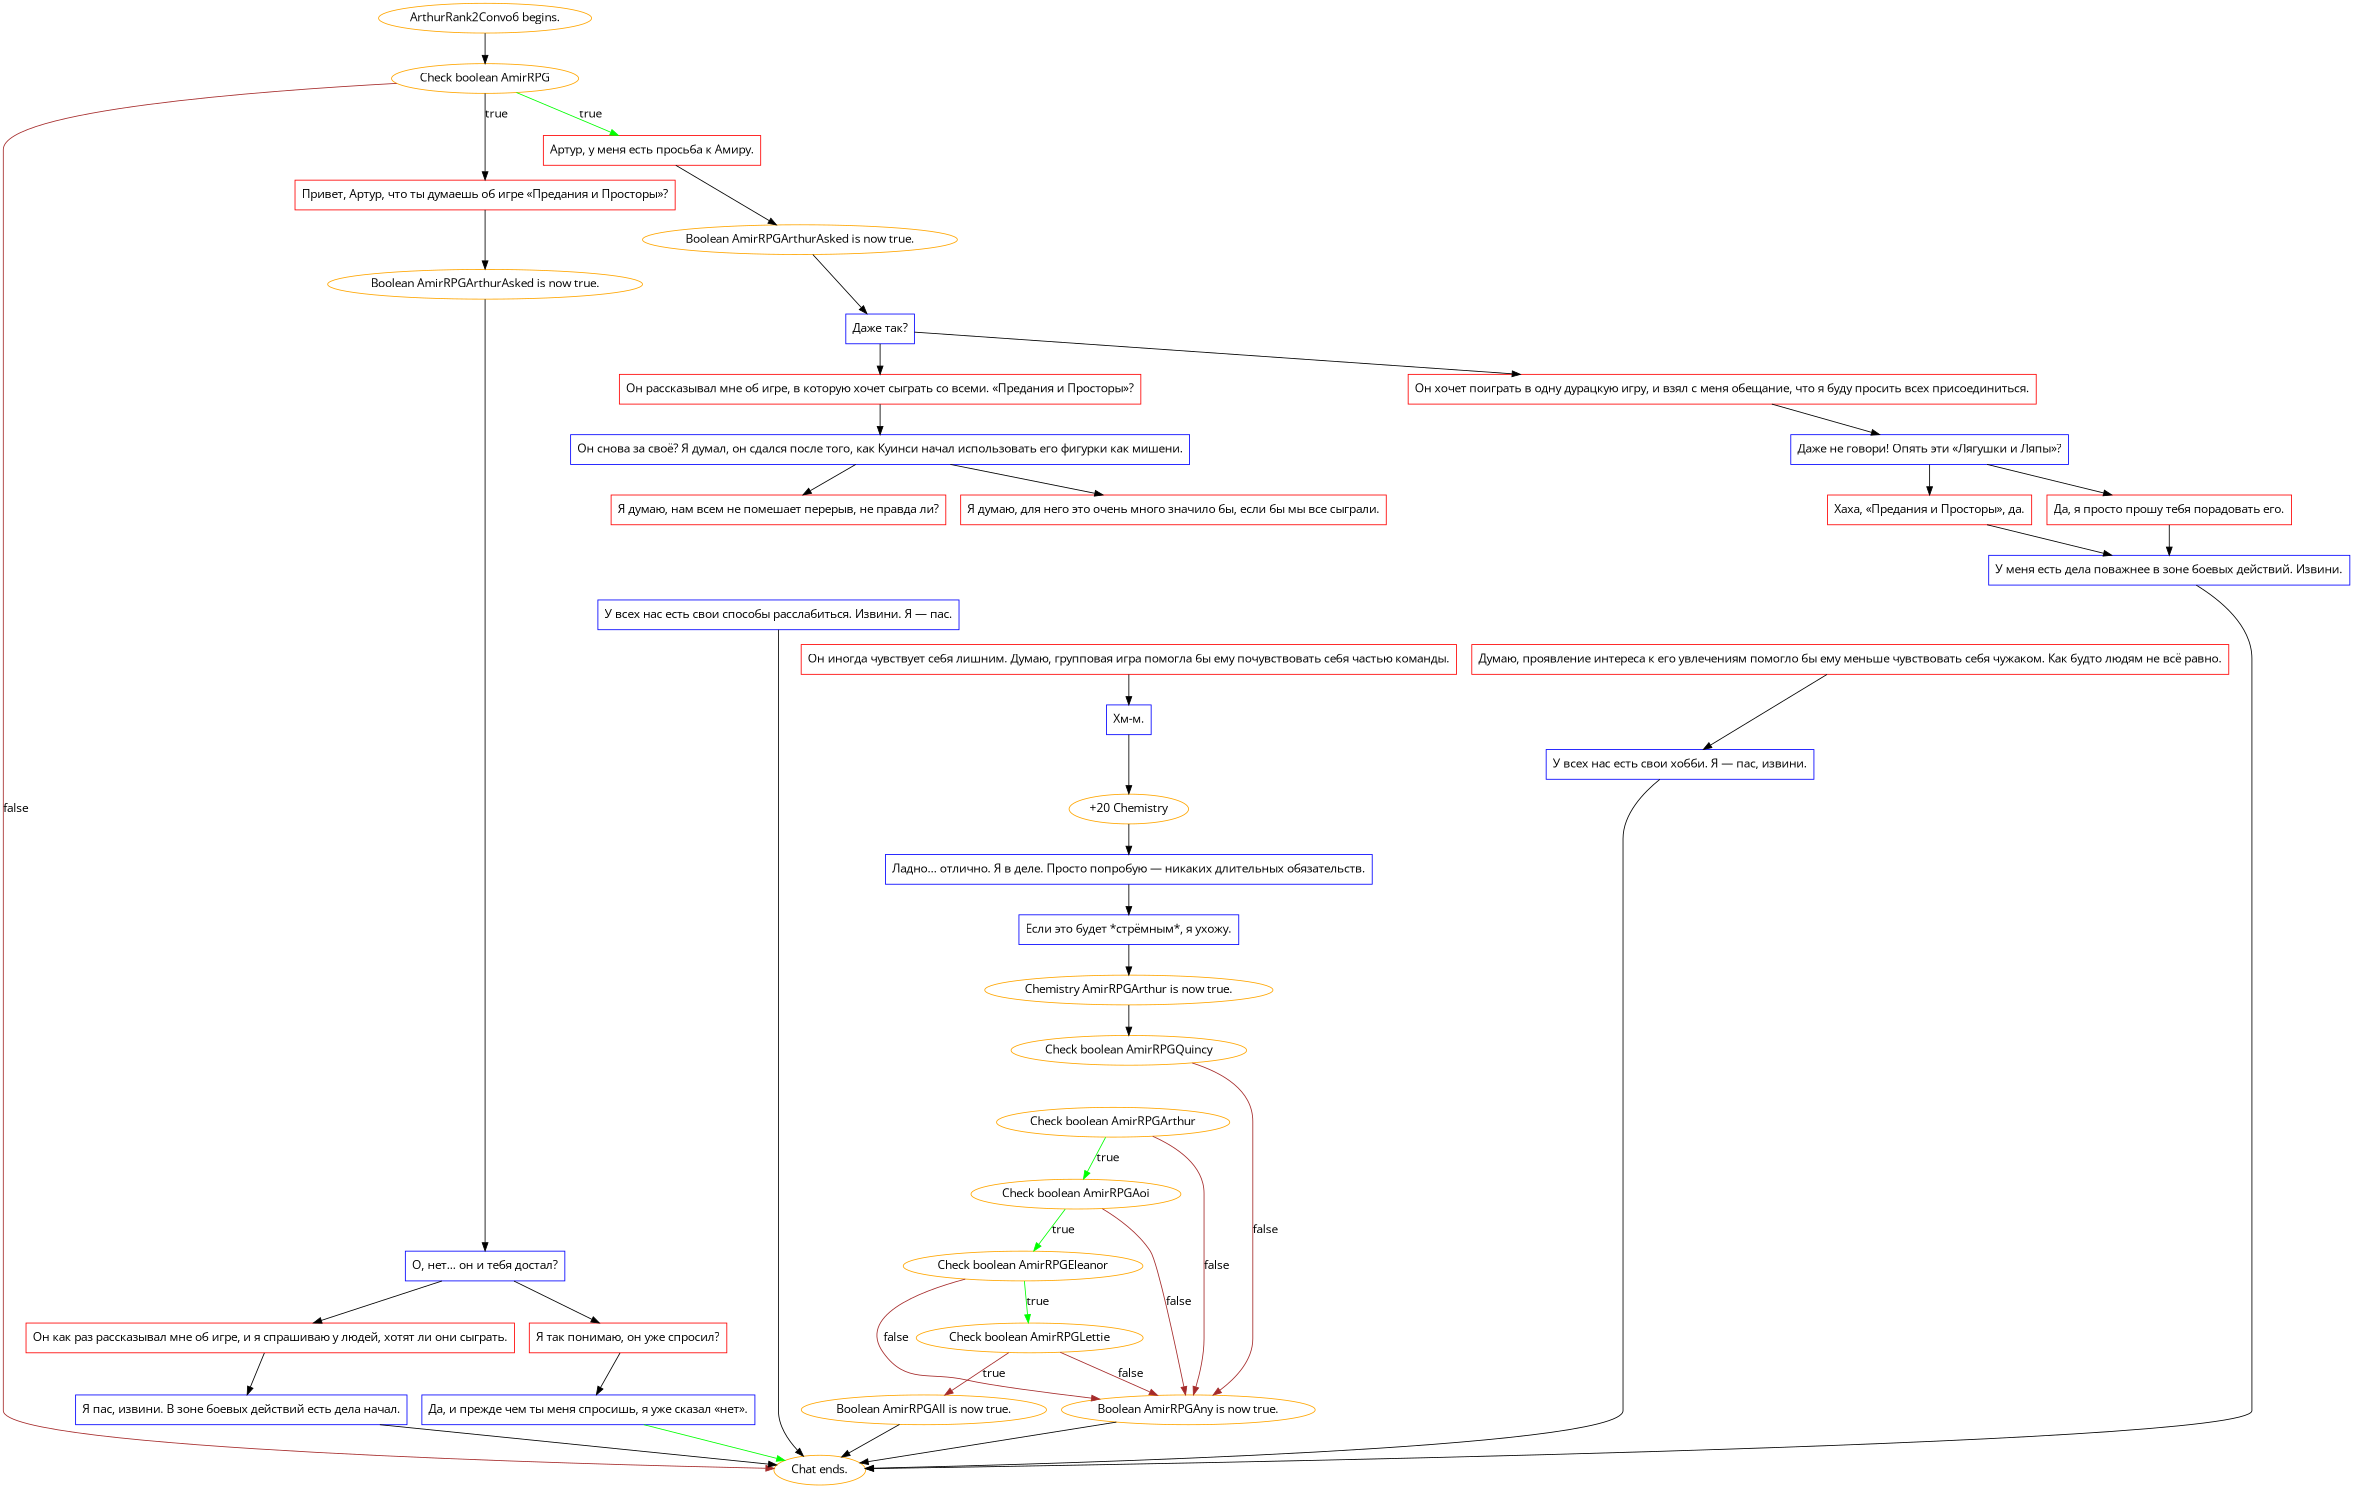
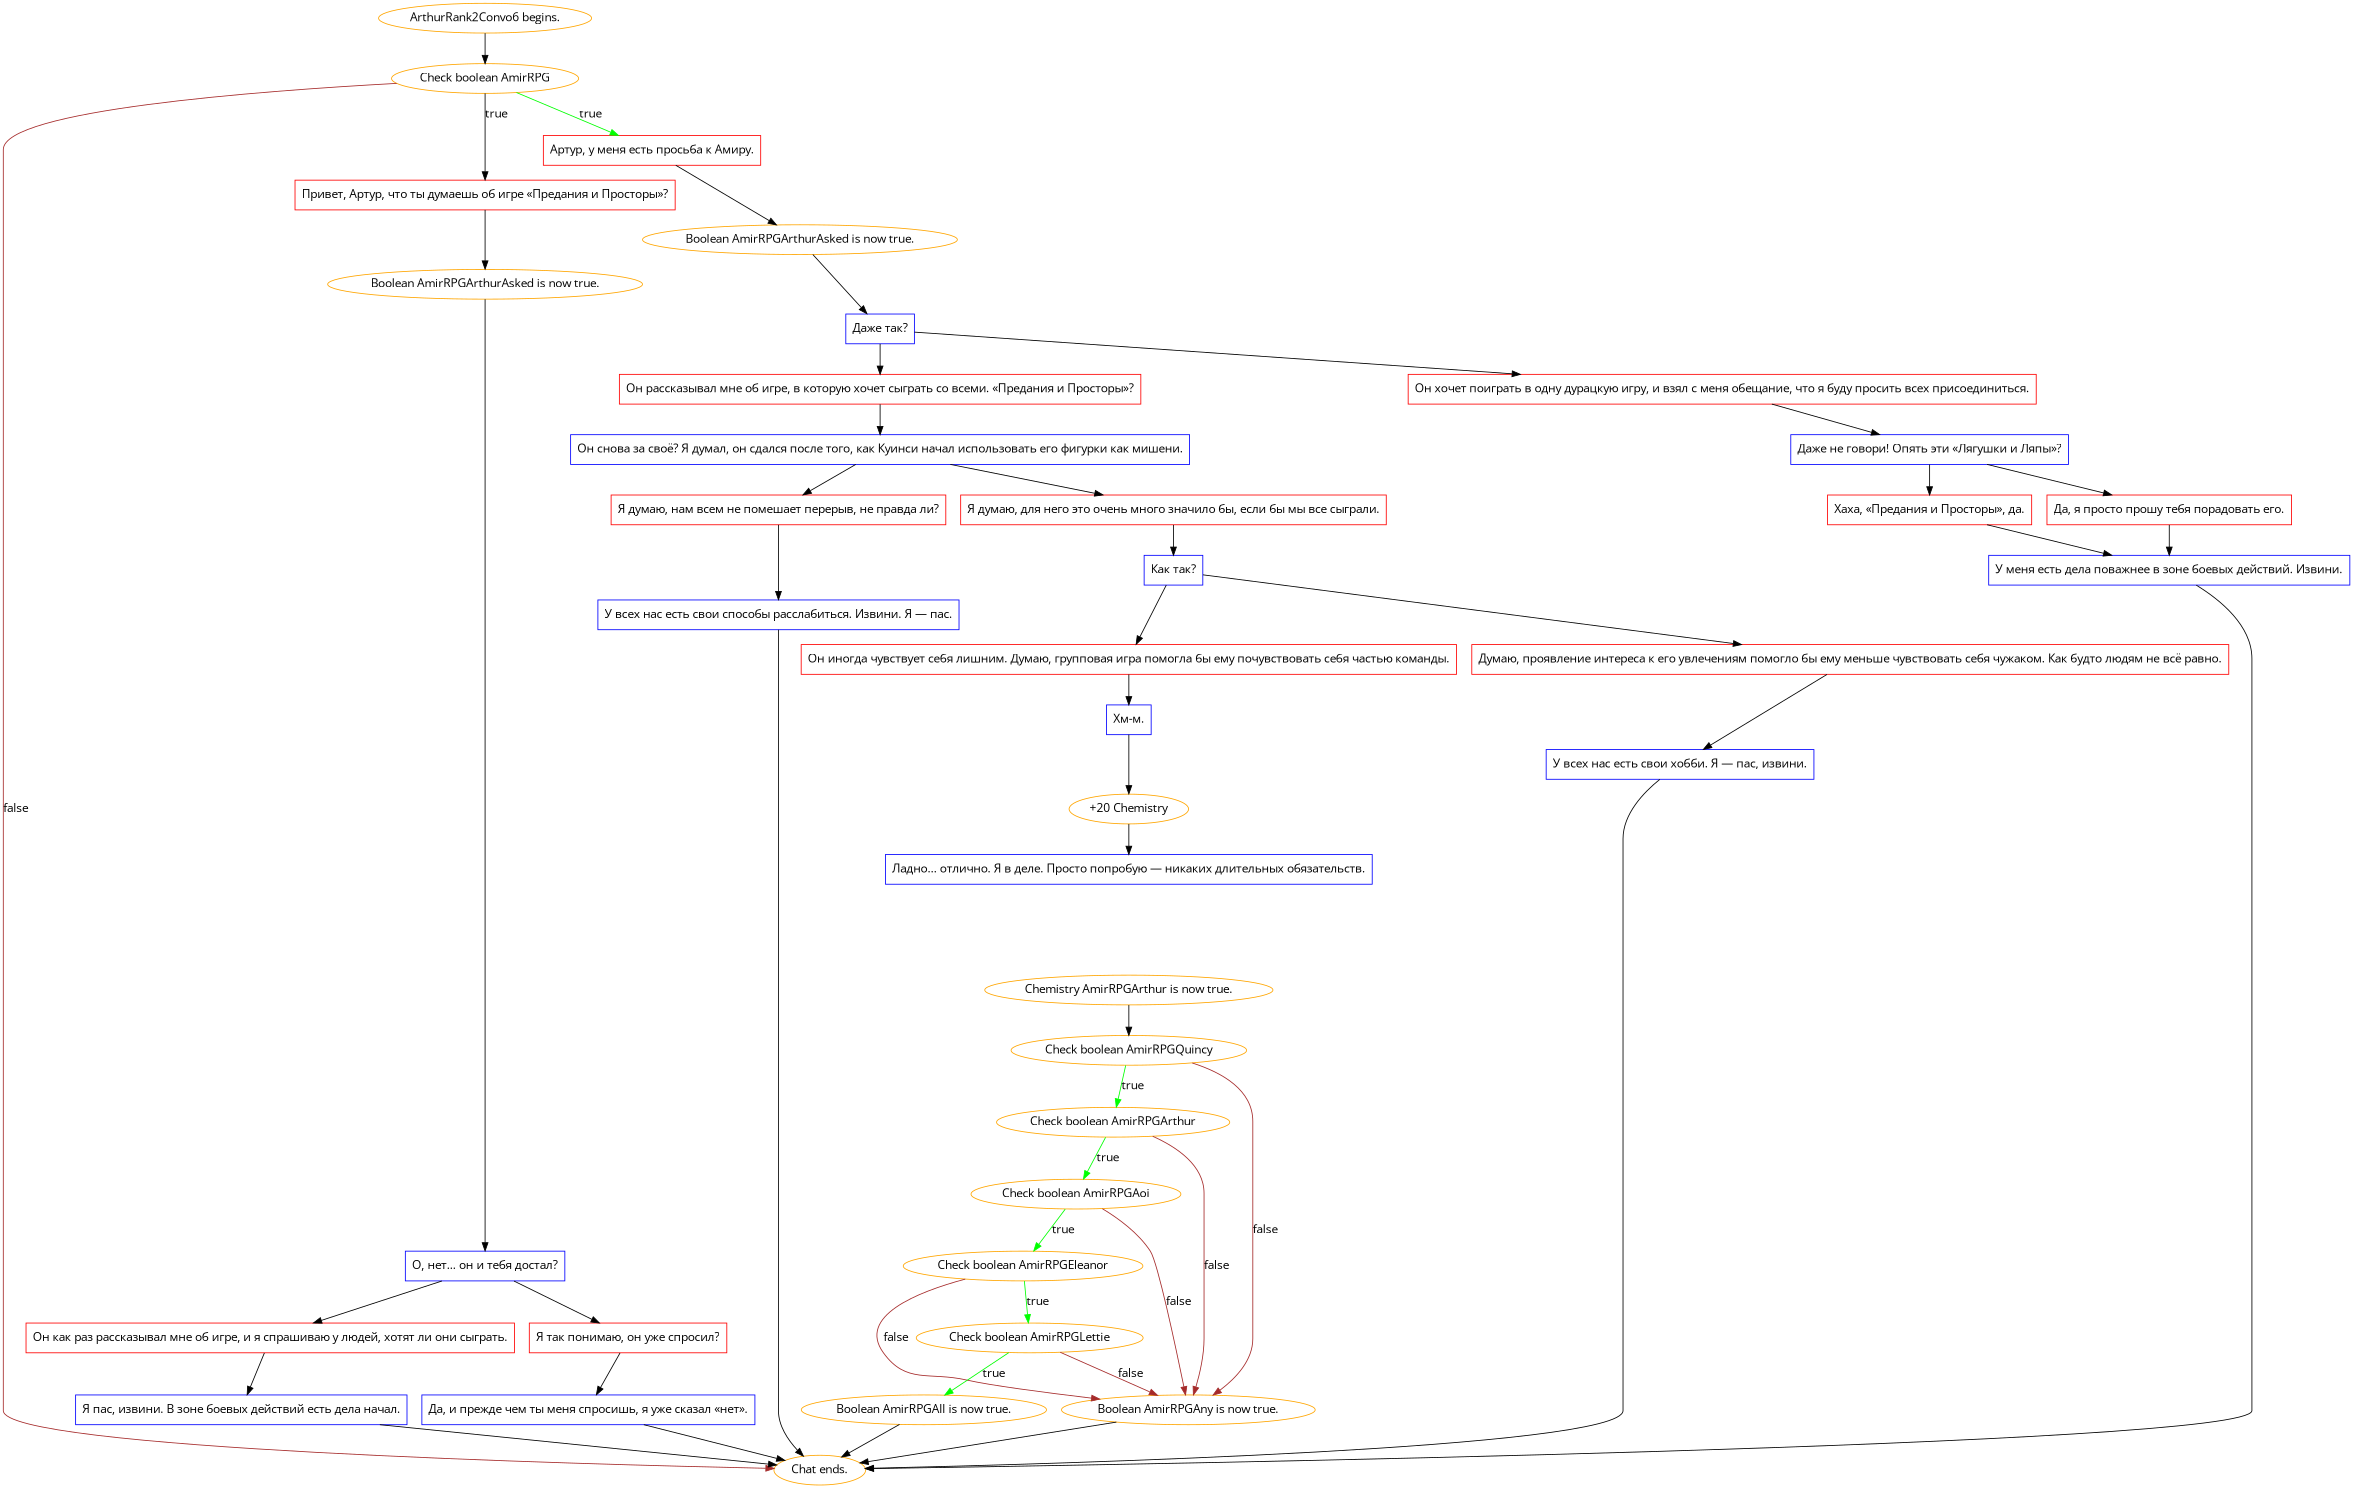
edge "Я думаю, нам всем не помешает перерыв, не правда ли?" -> "У всех нас есть свои способы расслабиться. Извини. Я — пас.": added
node "Как так?": added
node "Если это будет *стрёмным*, я ухожу.": removed
edge "Check boolean AmirRPGQuincy" -> "Check boolean AmirRPGArthur": added, label "true"
edge "Check boolean AmirRPGLettie" -> "Boolean AmirRPGAll is now true.": color brown -> green
edge "Да, и прежде чем ты меня спросишь, я уже сказал «нет»." -> "Chat ends.": color green -> black
